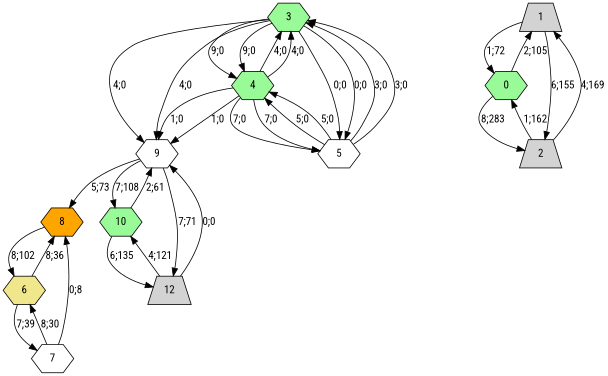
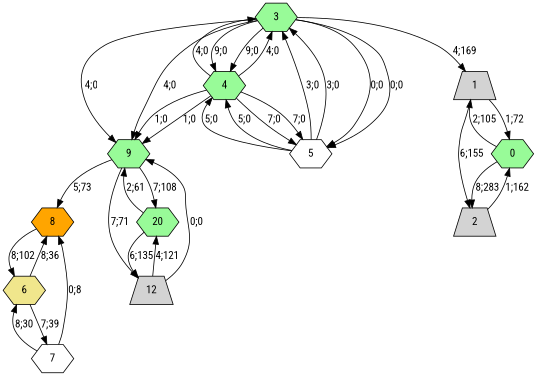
edge "2" -> "1": now "3" -> "1"
node "9": fillcolor white -> palegreen
node "10": label "10" -> "20"
